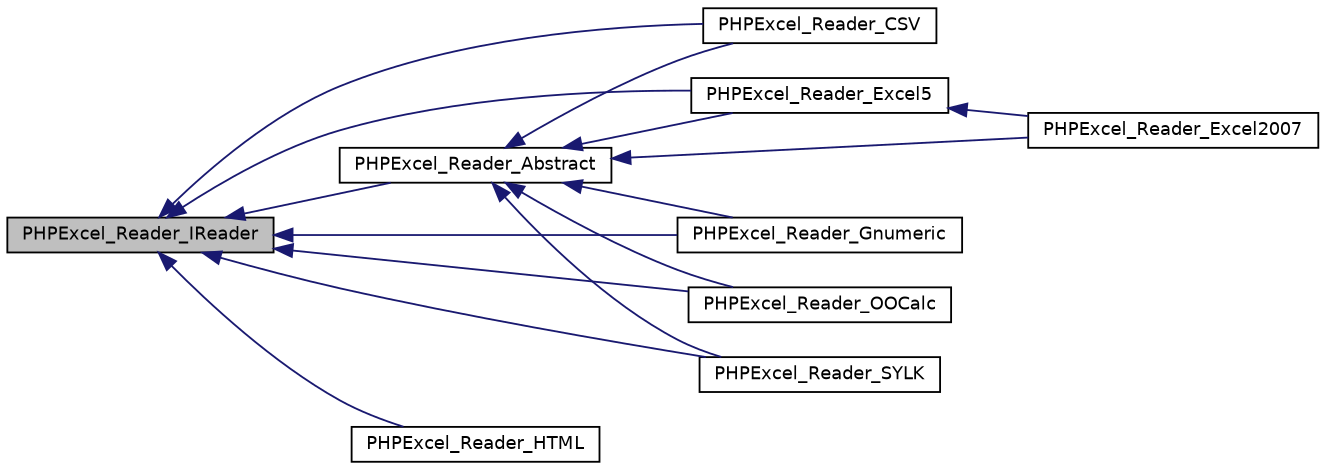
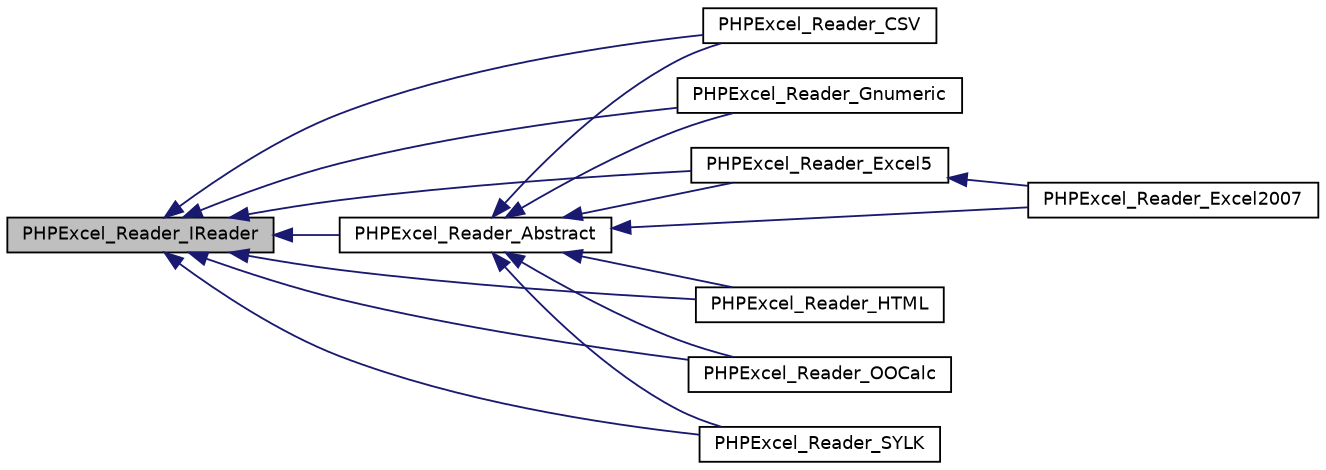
edge "PHPExcel_Reader_HTML" -> "PHPExcel_Reader_Abstract": added
